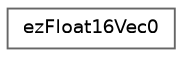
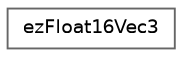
node "ezFloat16Vec0": label "ezFloat16Vec0" -> "ezFloat16Vec3"
